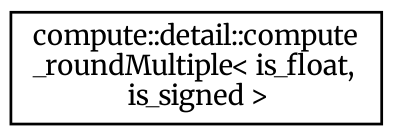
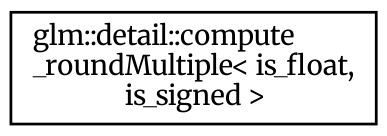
node "compute::detail::compute _roundMultiple< is_float, is_signed >": label "compute::detail::compute _roundMultiple< is_float, is_signed >" -> "glm::detail::compute _roundMultiple< is_float, is_signed >"
